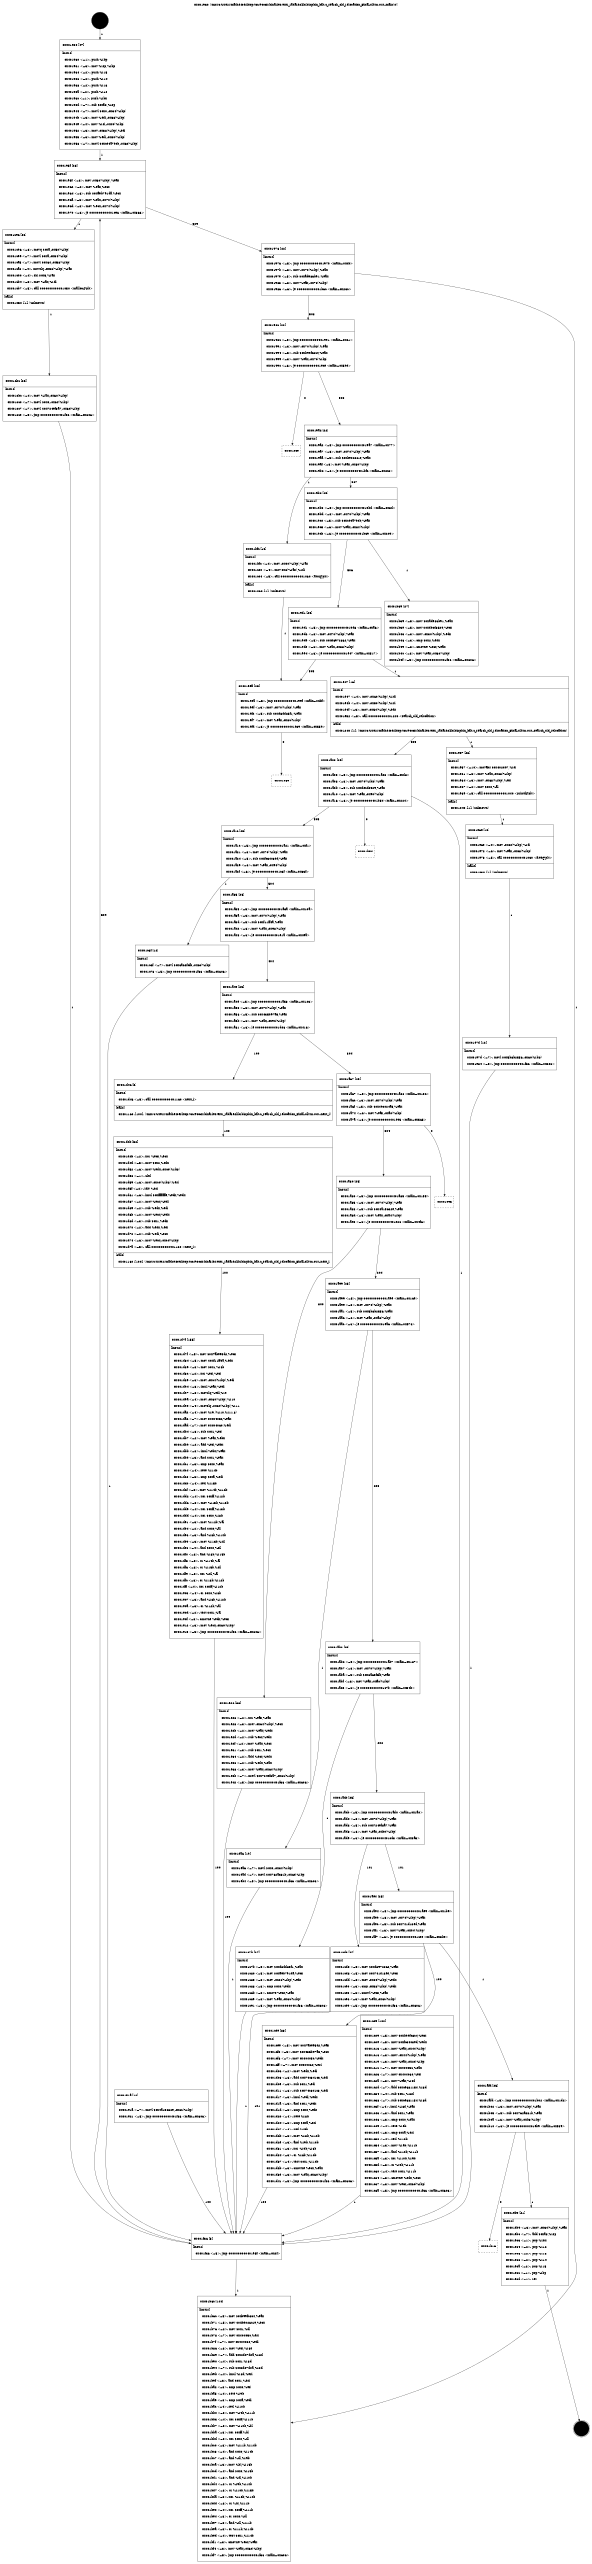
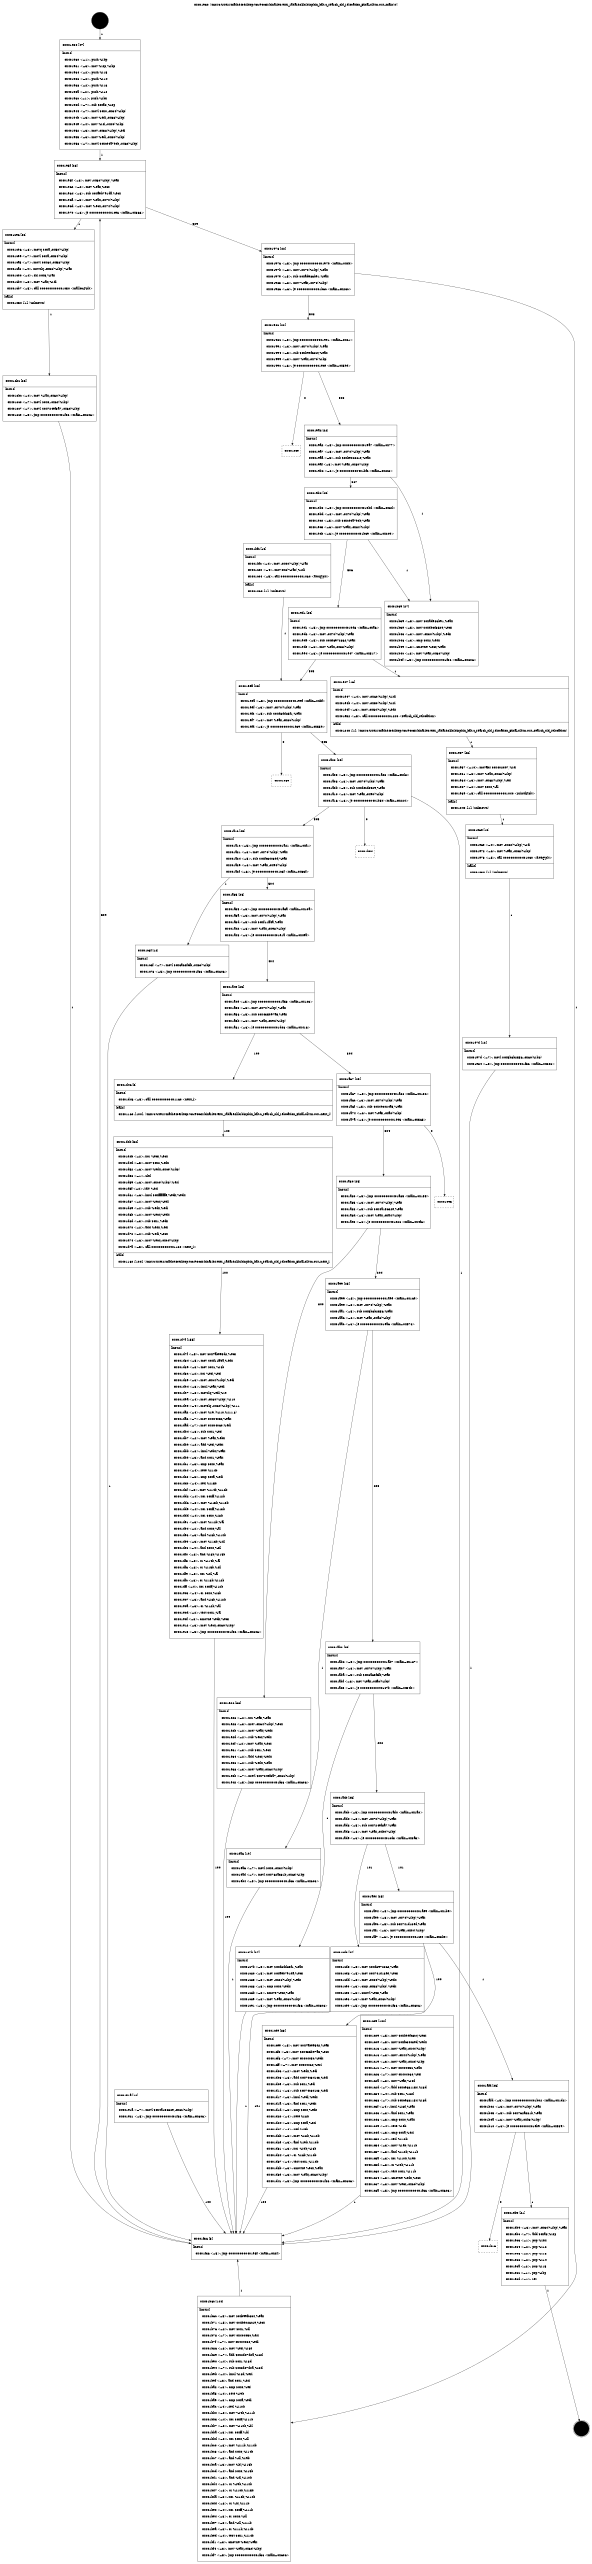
edge "0x4019a2 [22]" -> "0x401bfc [13]": now "0x4019a2 [22]" -> "0x401b39 [27]"
edge "0x401e47 [16]" -> "0x401a03 [25]": now "0x4019ea [25]" -> "0x401a03 [25]"
edge "0x401f36 [5]" -> "0x401b6c [144]": reversed
